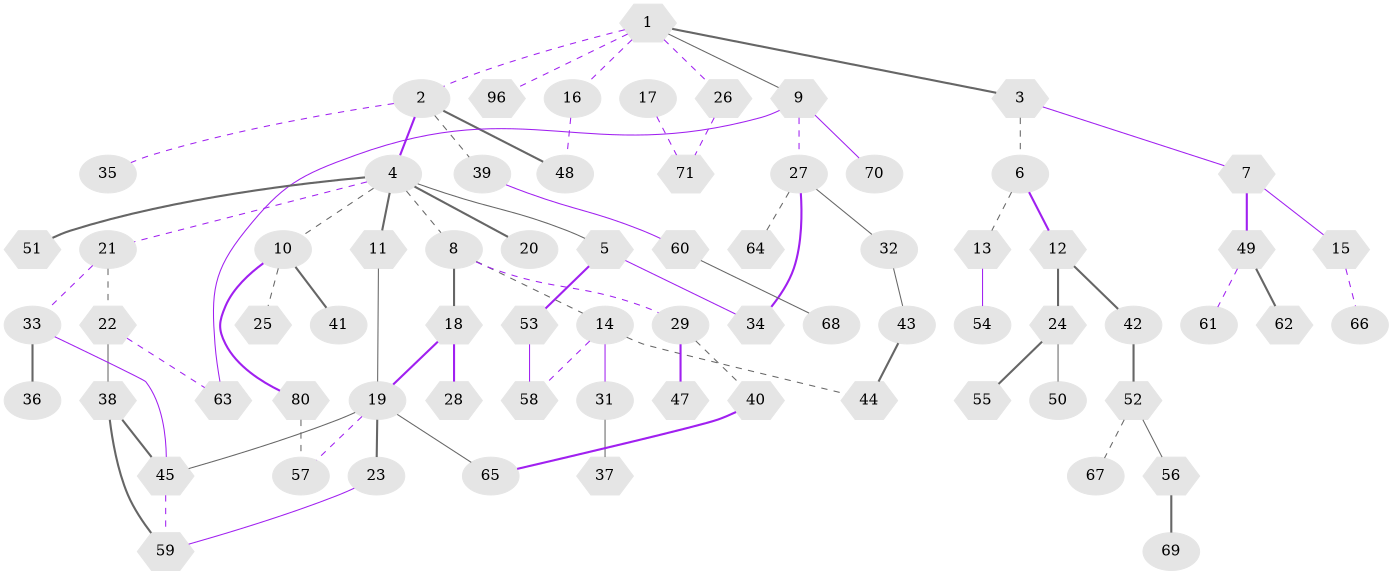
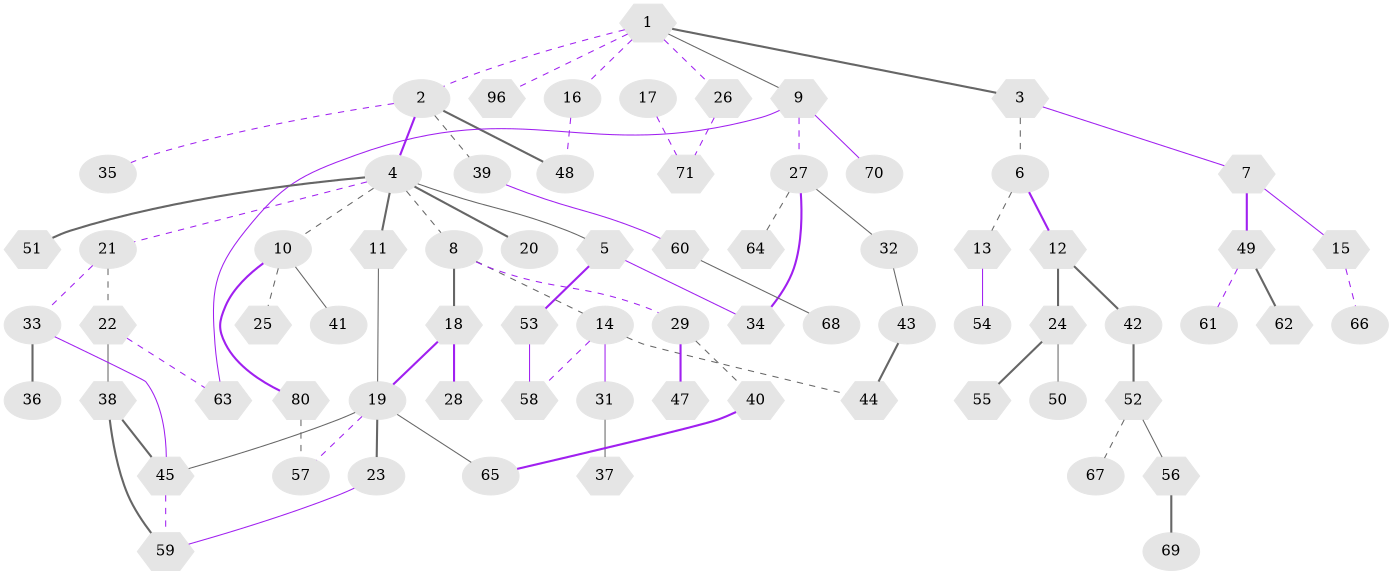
edge "10" -- "41": style bold -> solid
